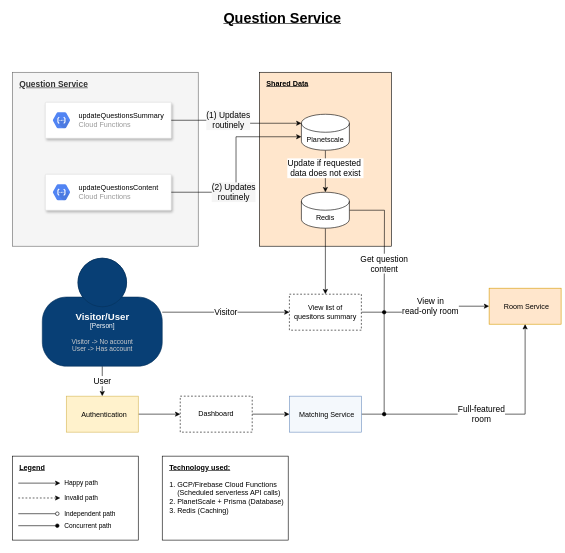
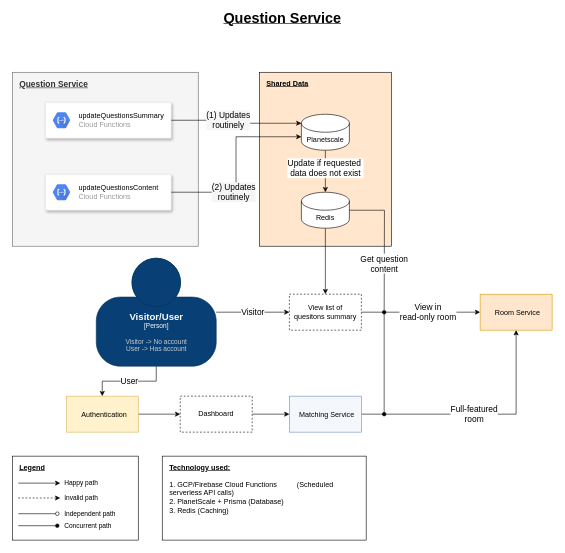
node "Room Service": moved (525, 306) -> (516, 312)
node "Visitor/User [Person] Visitor -> No account User -> Has account": moved (102, 312) -> (156, 312)
node "Technology used: 1. GCP/Firebase Cloud Functions (Scheduled serverless API calls) 2. PlanetScale + Prisma (Database) 3. Redis (Caching)": size 126x84 -> 204x84
